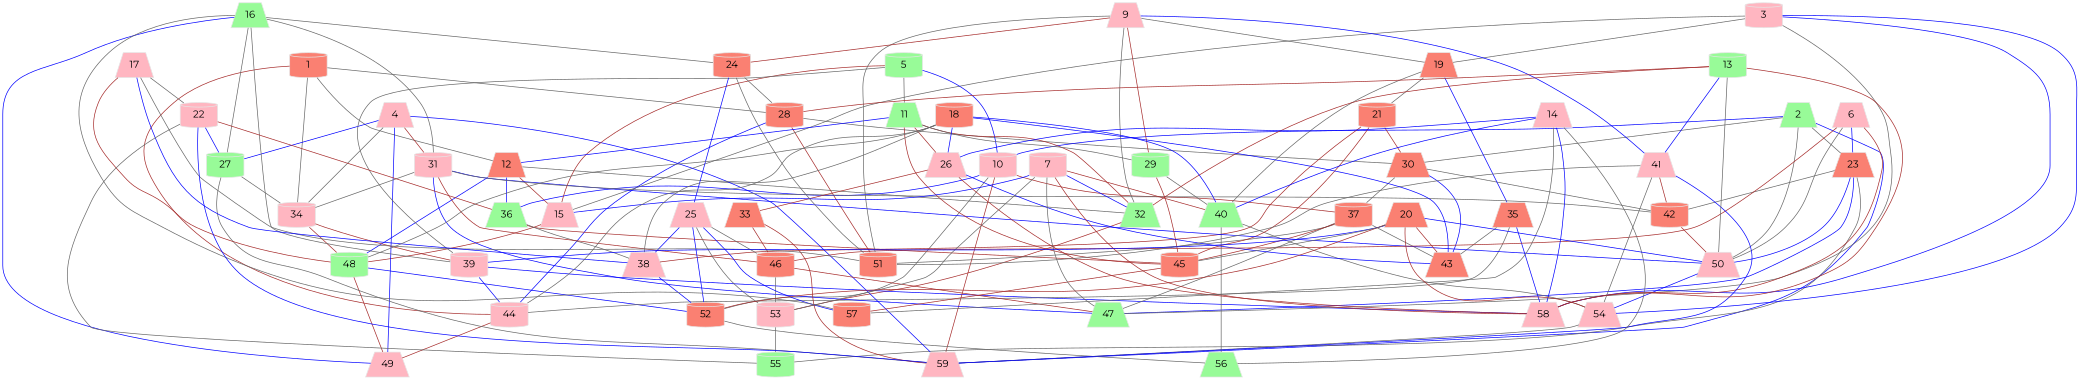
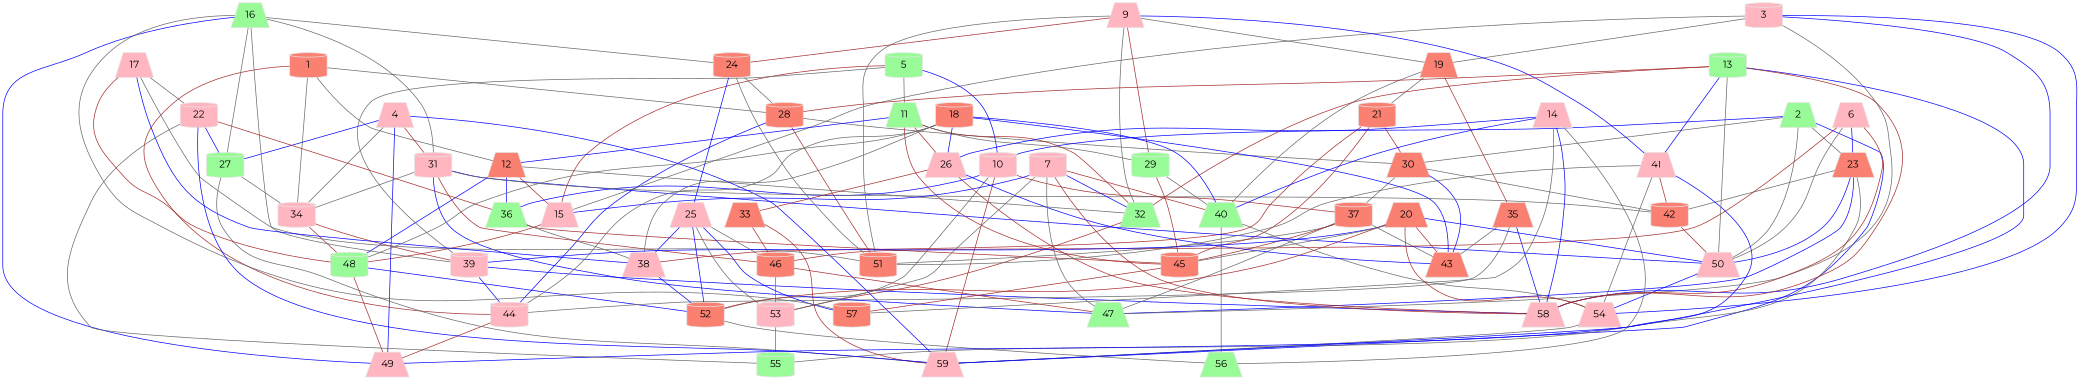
edge "19" -- "35": color blue -> brown
edge "13" -- "49": added
